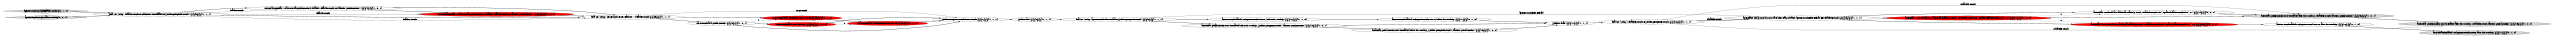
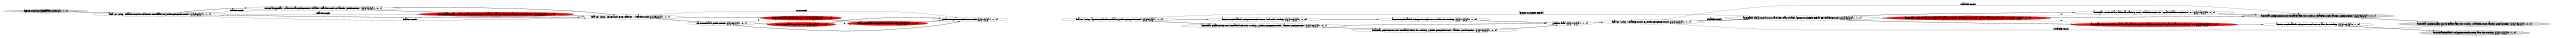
node "agentProtocols_singleEnable_roundtrip['0', '0', '1']": removed
node "j.jenkins.save()@@@8@@@['1', '1', '1']": removed
